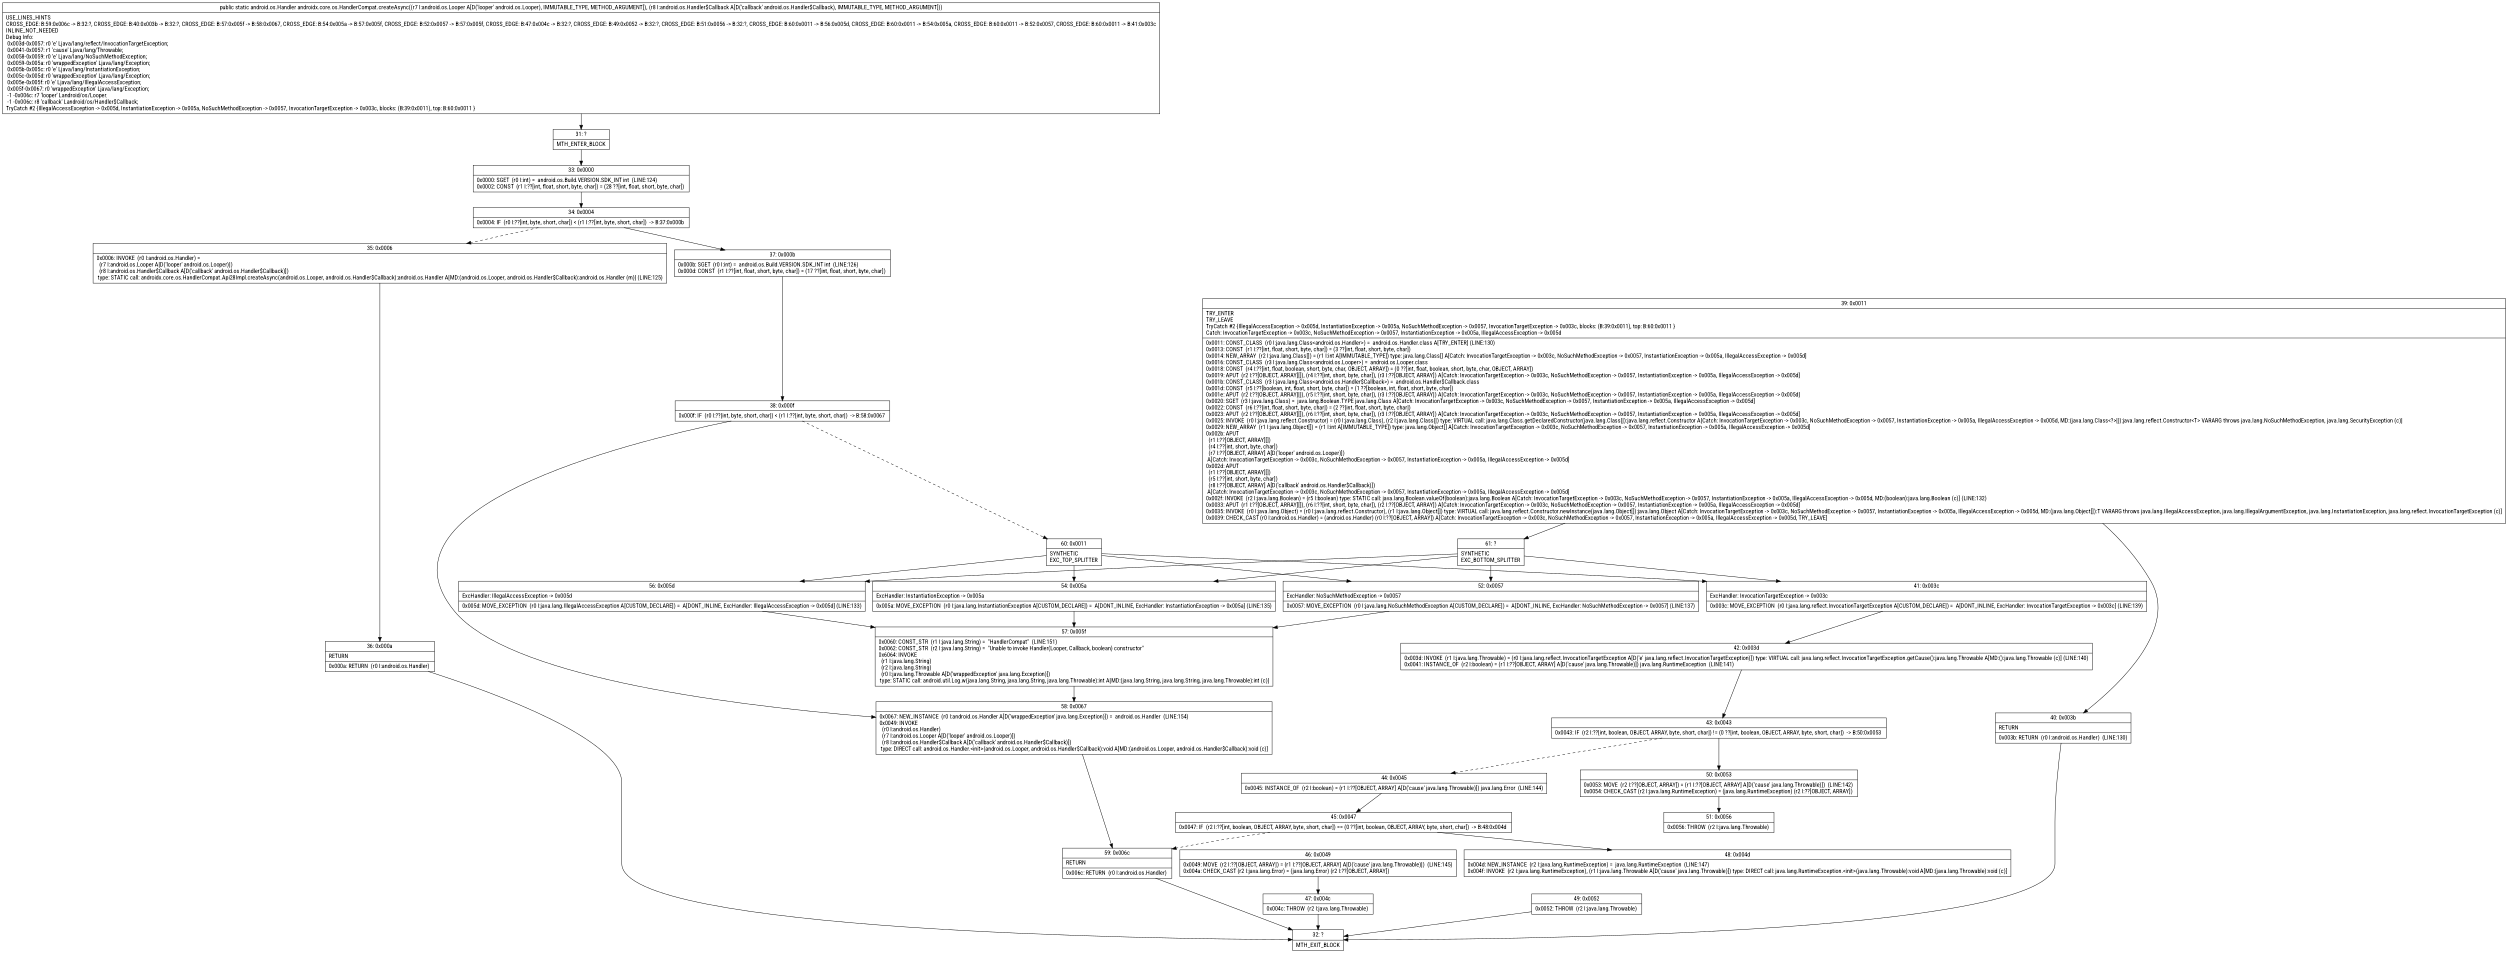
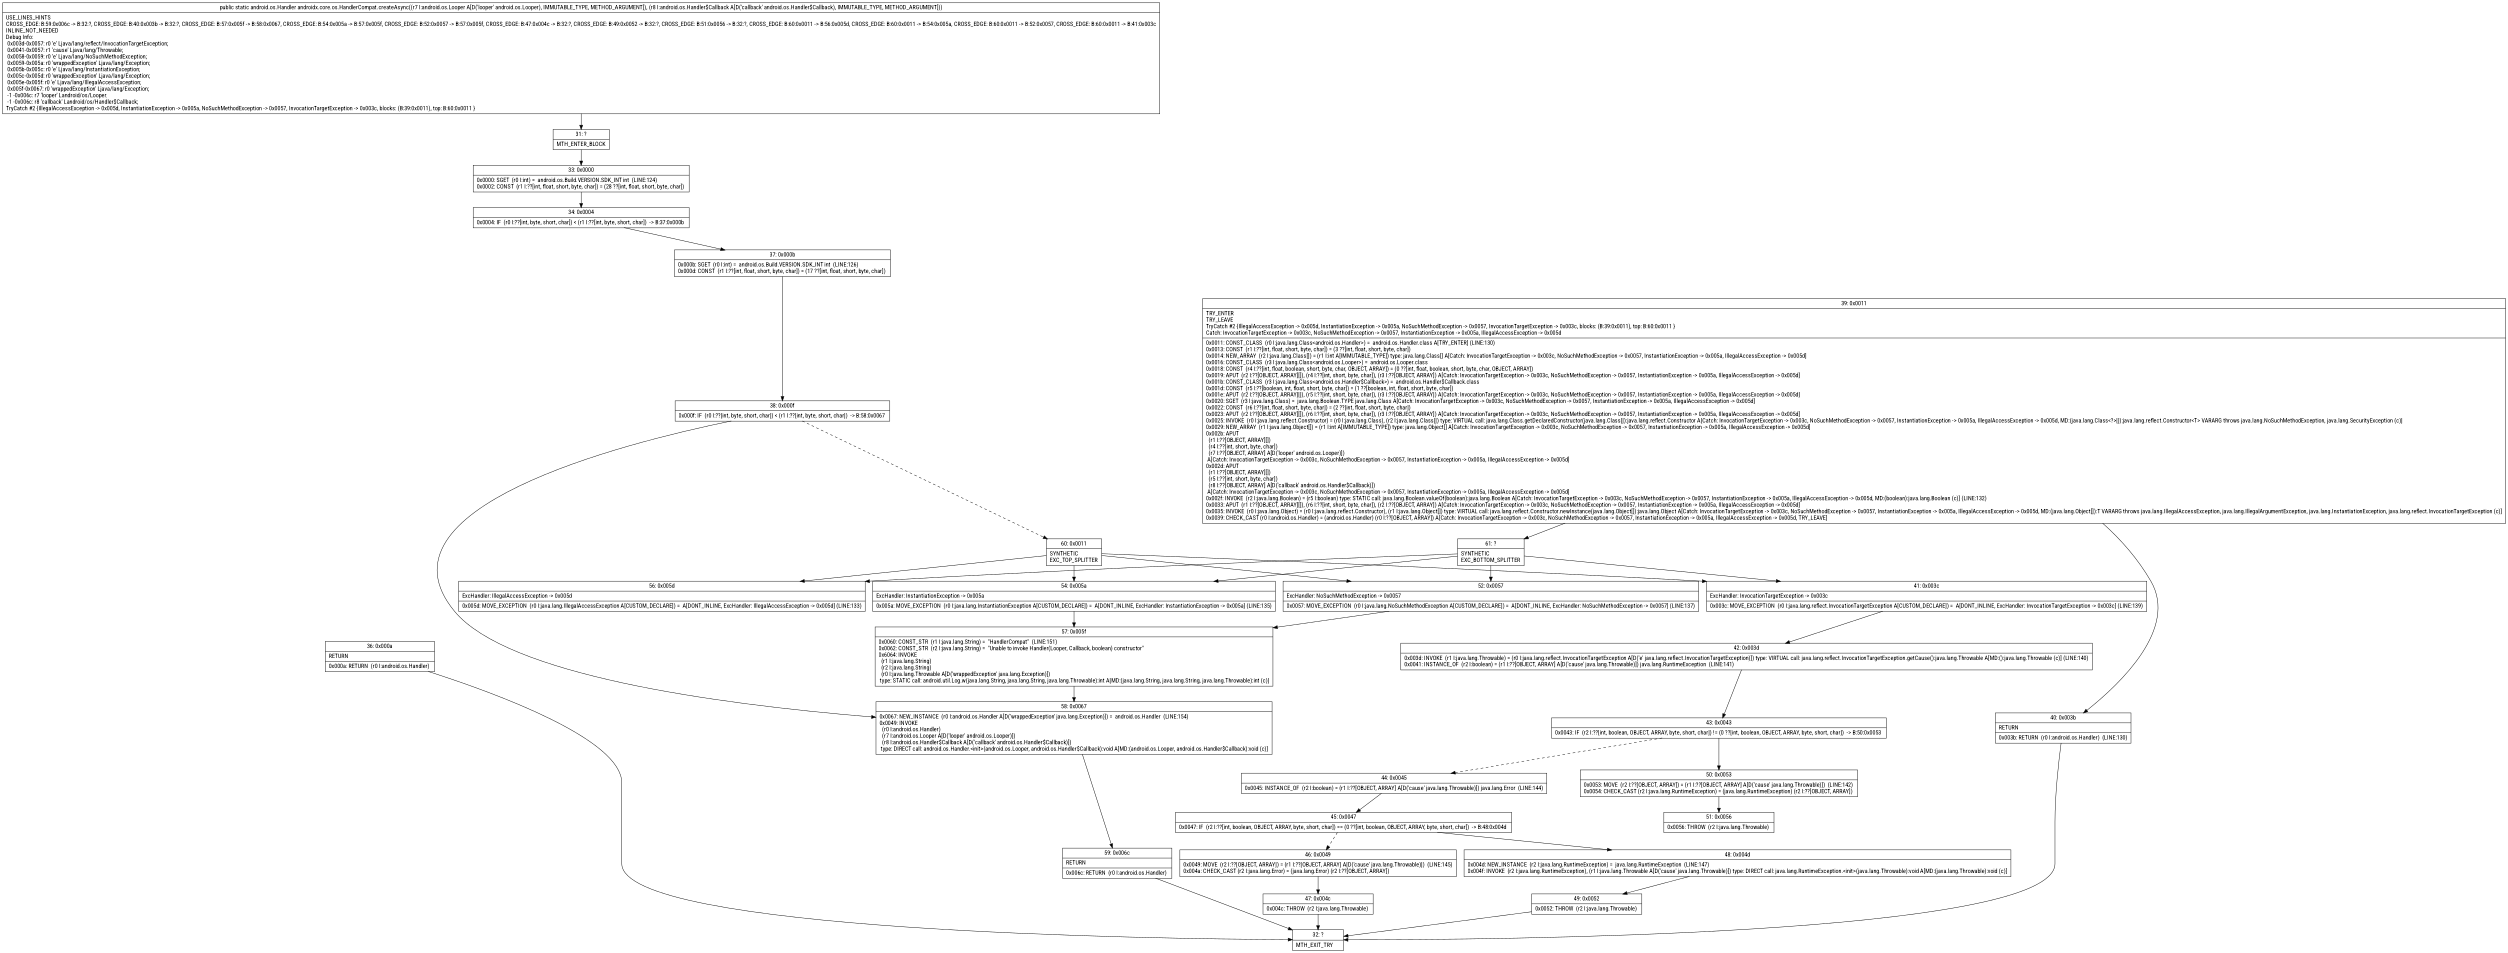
node "35: 0x0006": removed
edge "56: 0x005d" -> "57: 0x005f": removed
edge "45: 0x0047" -> "59: 0x006c": now "45: 0x0047" -> "46: 0x0049"
edge "48: 0x004d" -> "49: 0x0052": added
node "32: ?": text "MTH_EXIT_BLOCK" -> "MTH_EXIT_TRY"
